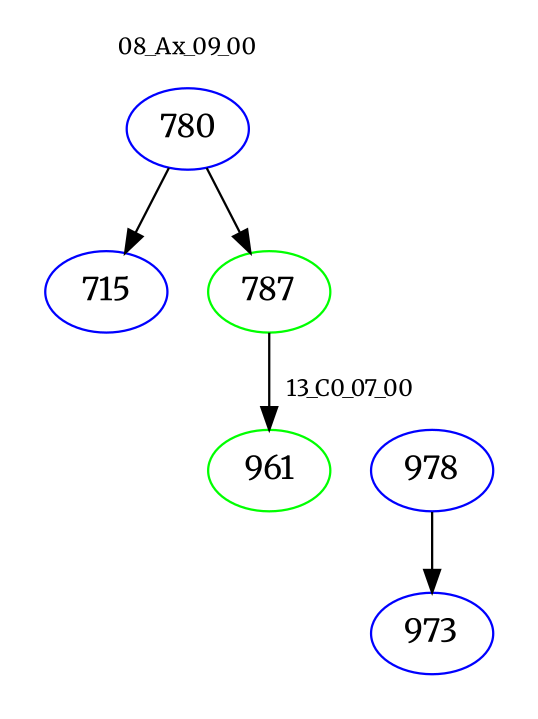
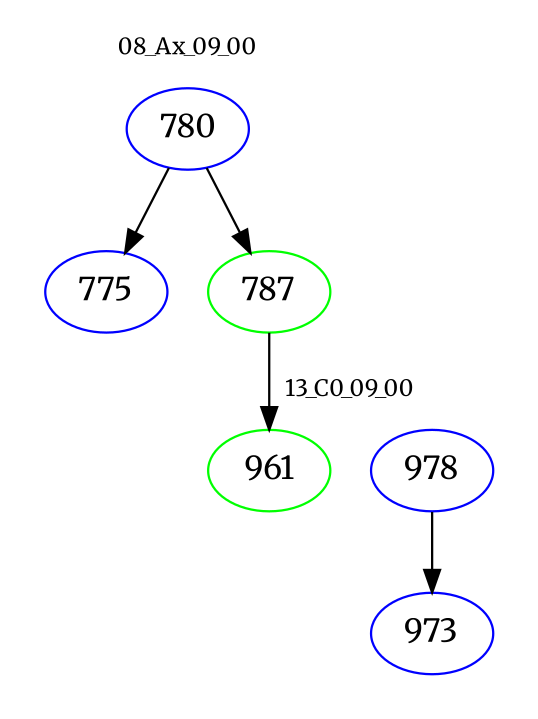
node "715": label "715" -> "775"
cluster "13_C0_07_00": label "13_C0_07_00" -> "13_C0_09_00"
